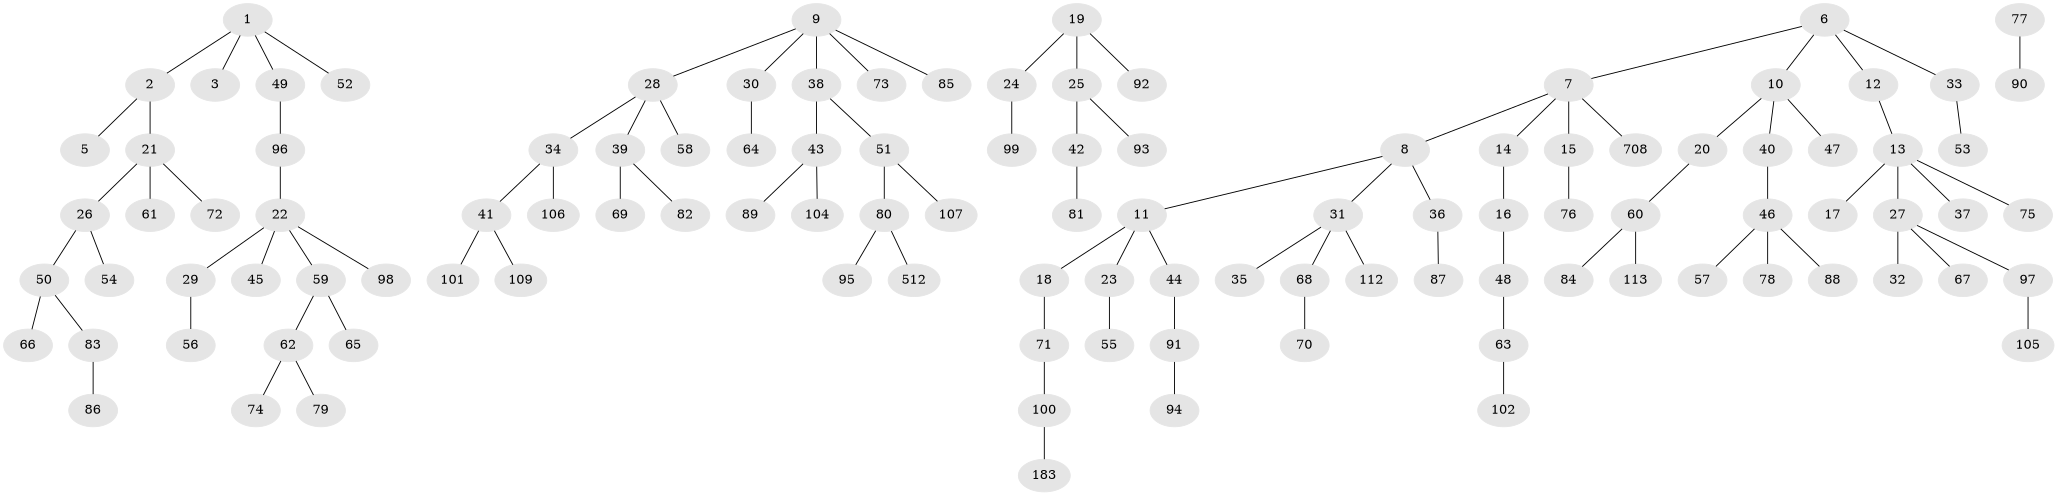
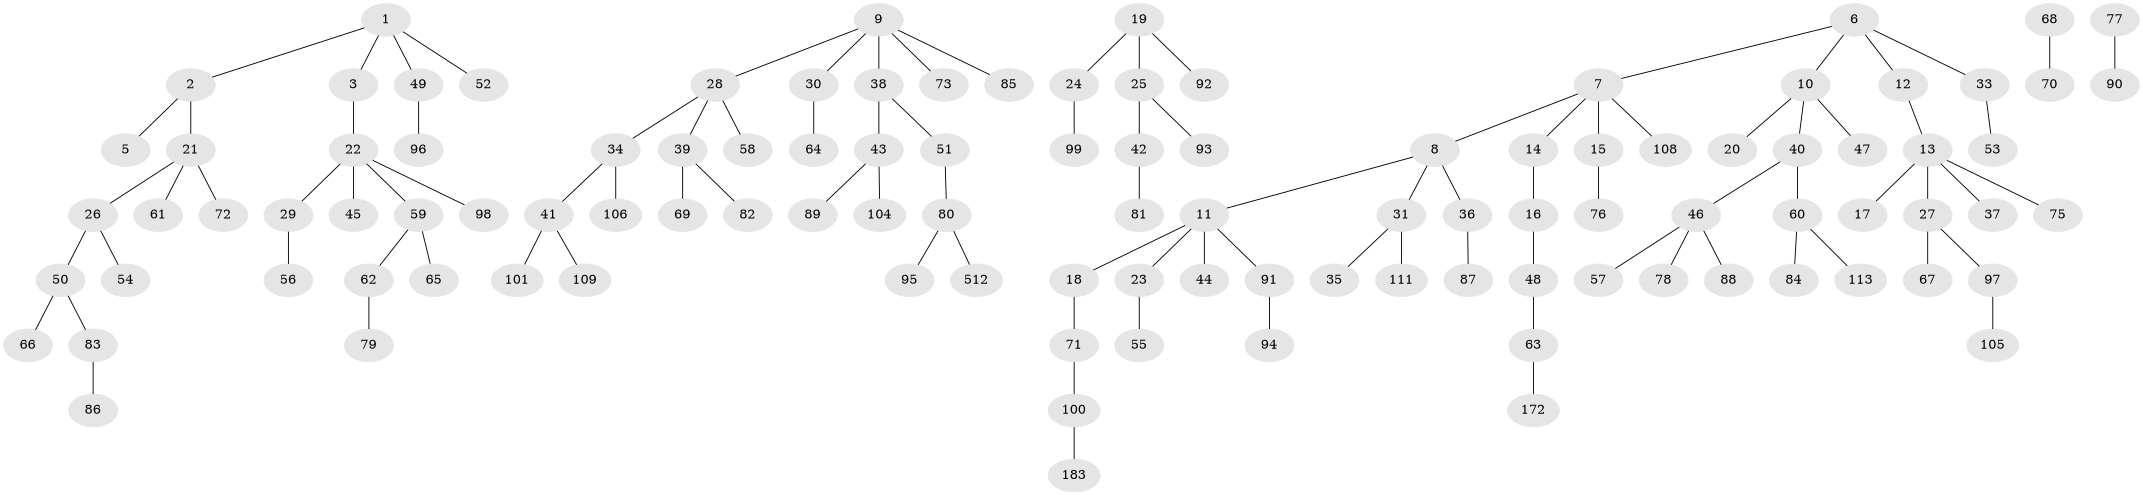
node "708": label "708" -> "108"
edge "96" -- "22": now "3" -- "22"
edge "20" -- "60": now "40" -- "60"
node "107": removed
edge "31" -- "68": removed
node "112": label "112" -> "111"
node "32": removed
edge "44" -- "91": now "11" -- "91"
node "74": removed
node "102": label "102" -> "172"
